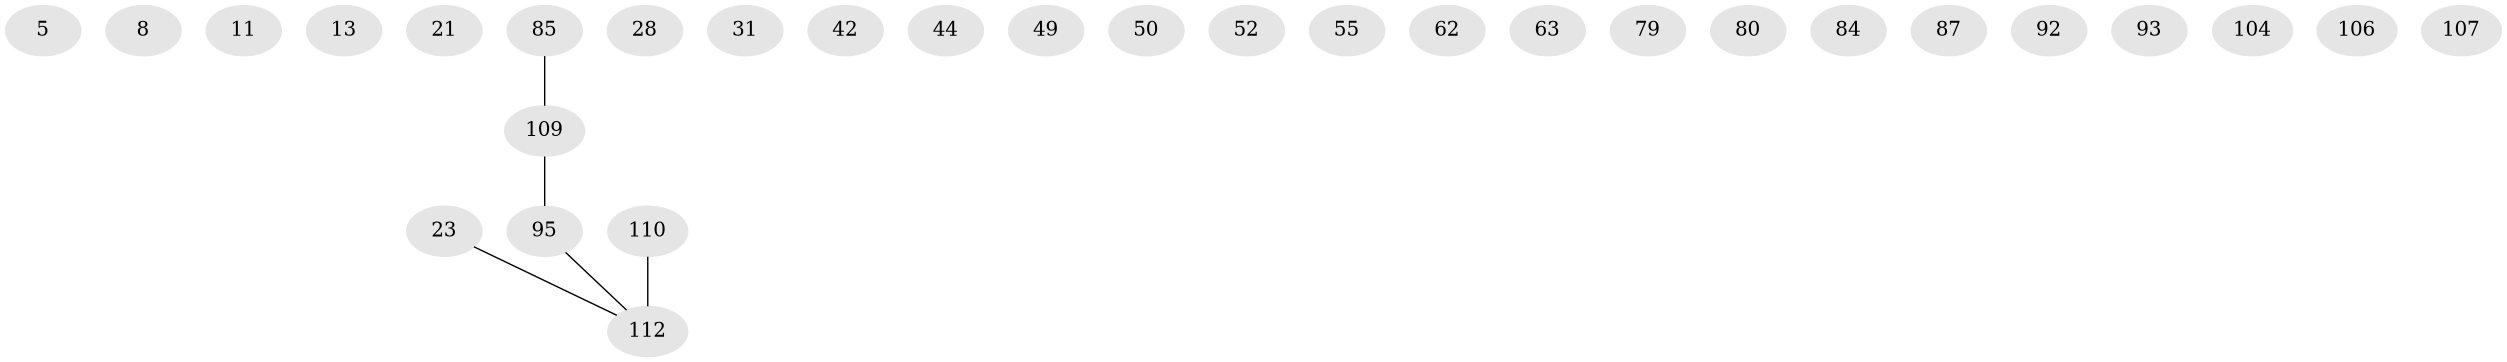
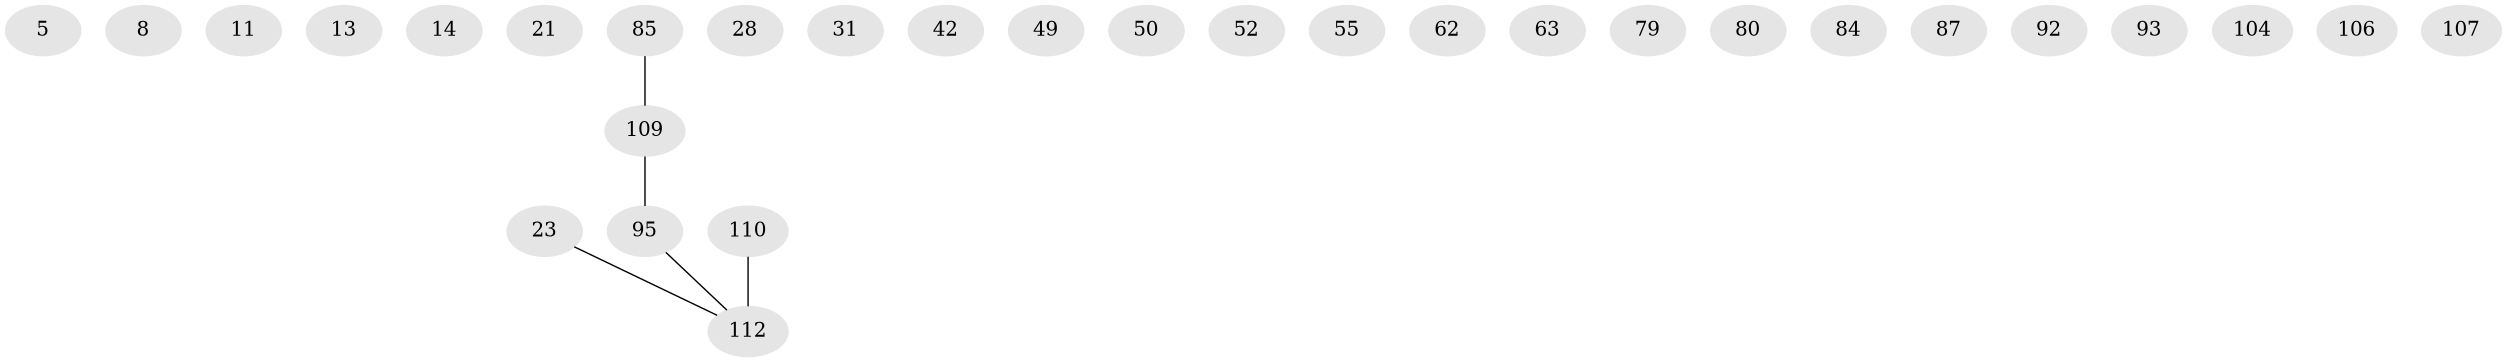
node "14": added
node "44": removed
